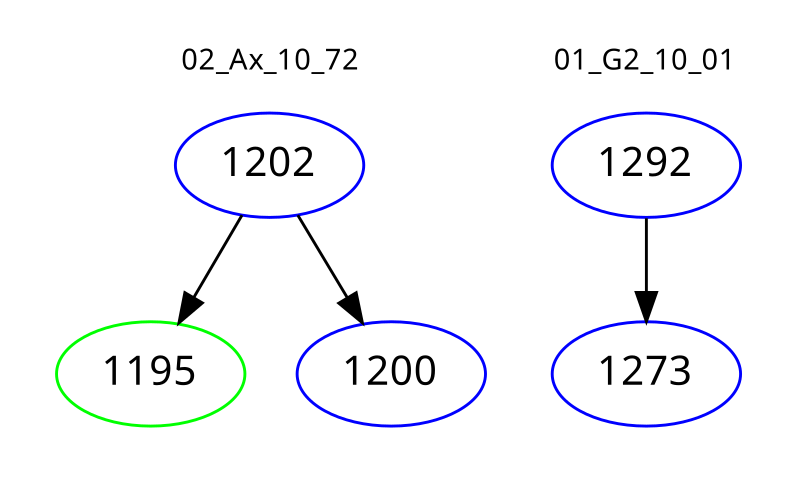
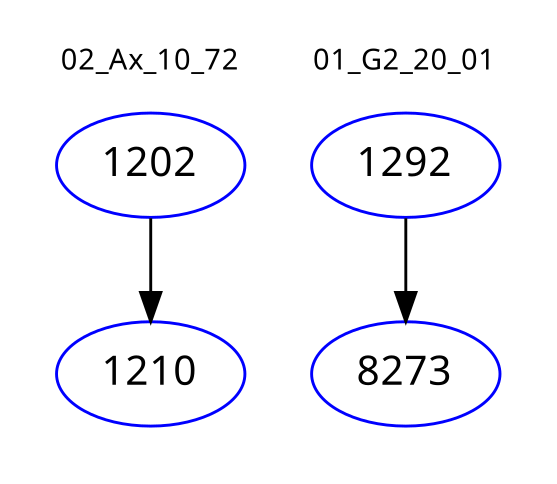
cluster "01_G2_10_01": label "01_G2_10_01" -> "01_G2_20_01"
node "1195": removed
node "1200": label "1200" -> "1210"
node "1273": label "1273" -> "8273"
